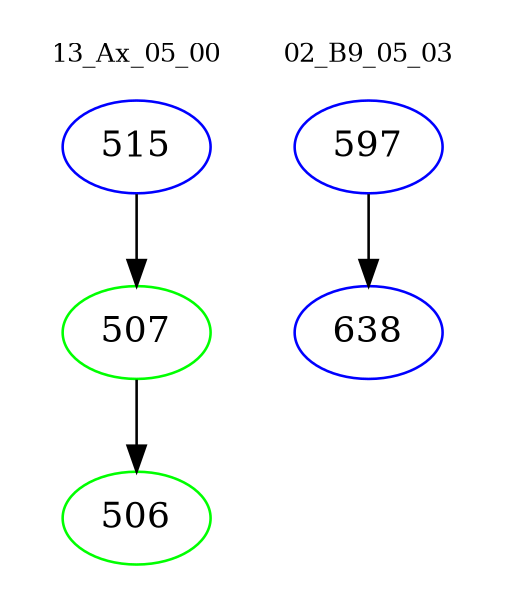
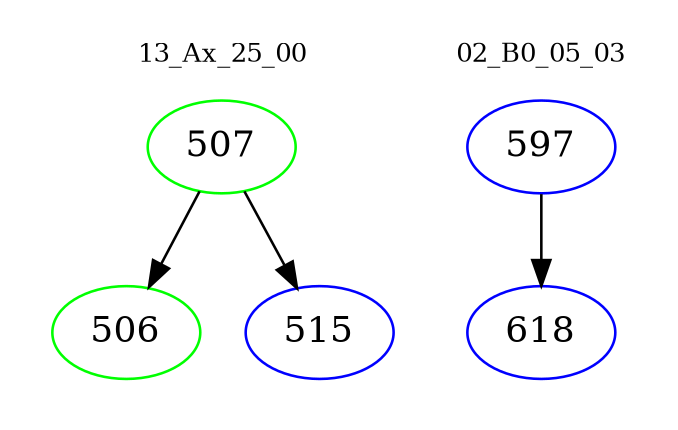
cluster "13_Ax_05_00": label "13_Ax_05_00" -> "13_Ax_25_00"
cluster "02_B9_05_03": label "02_B9_05_03" -> "02_B0_05_03"
edge "515" -> "507": reversed
node "638": label "638" -> "618"
